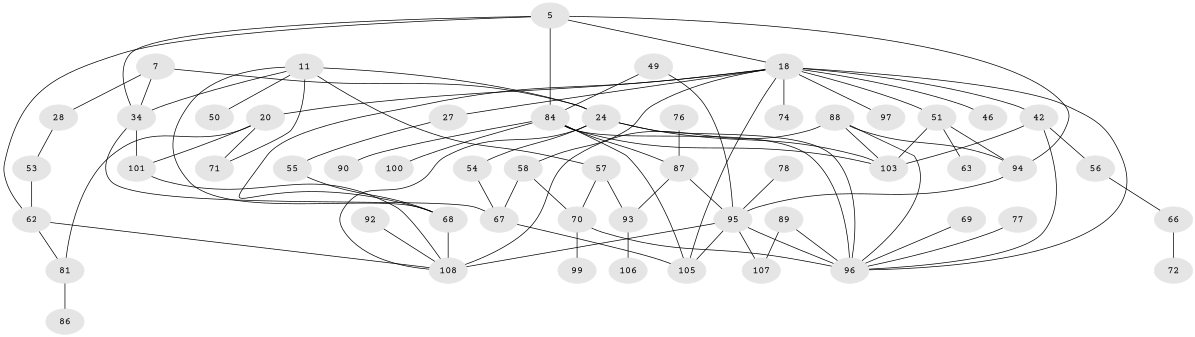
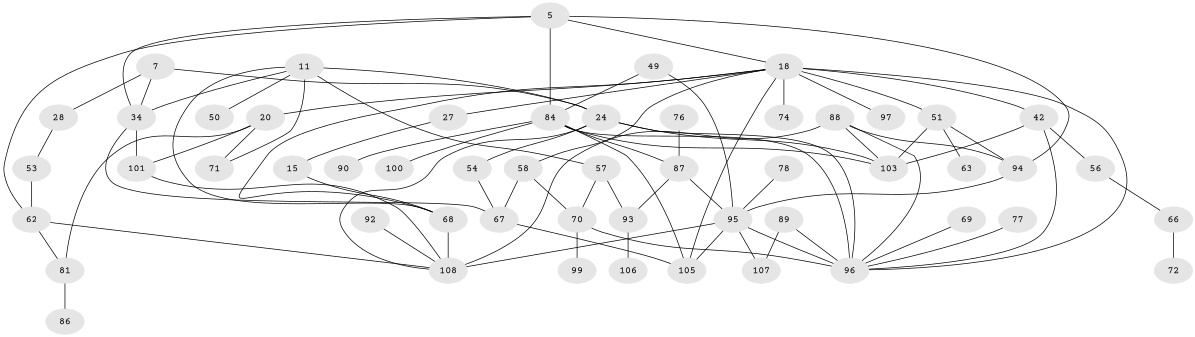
node "46": removed
node "55": label "55" -> "15"
